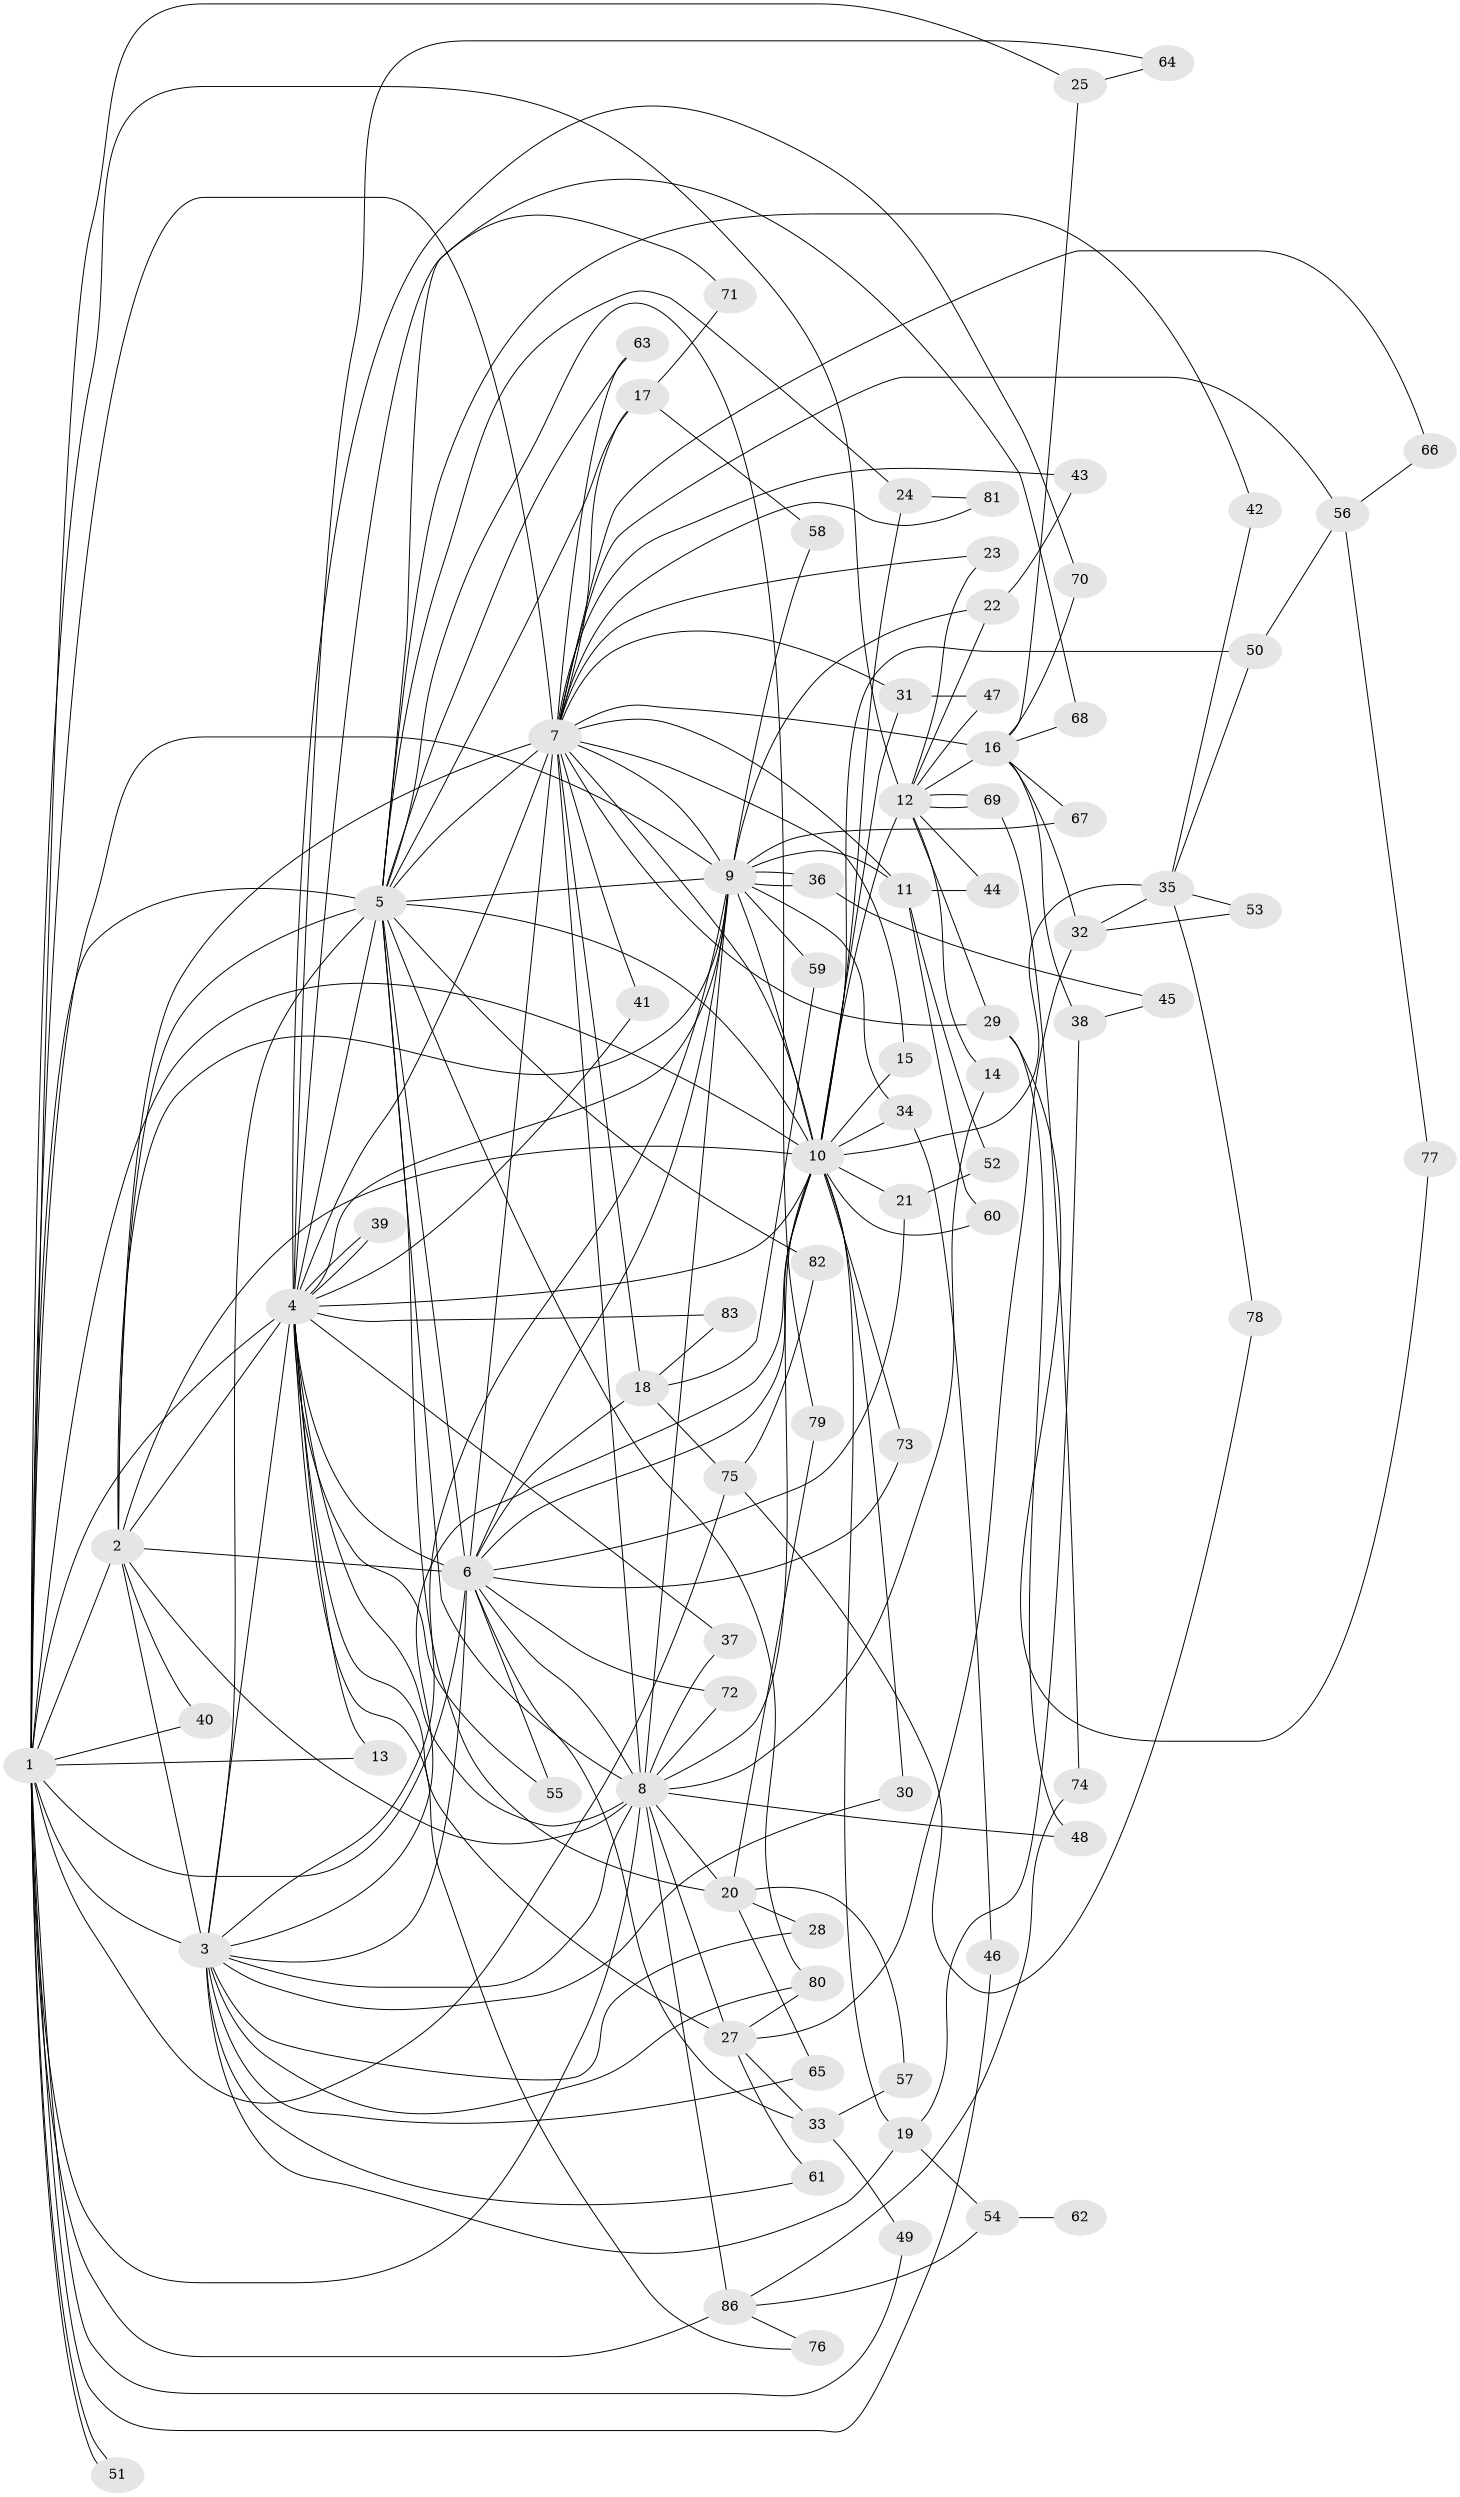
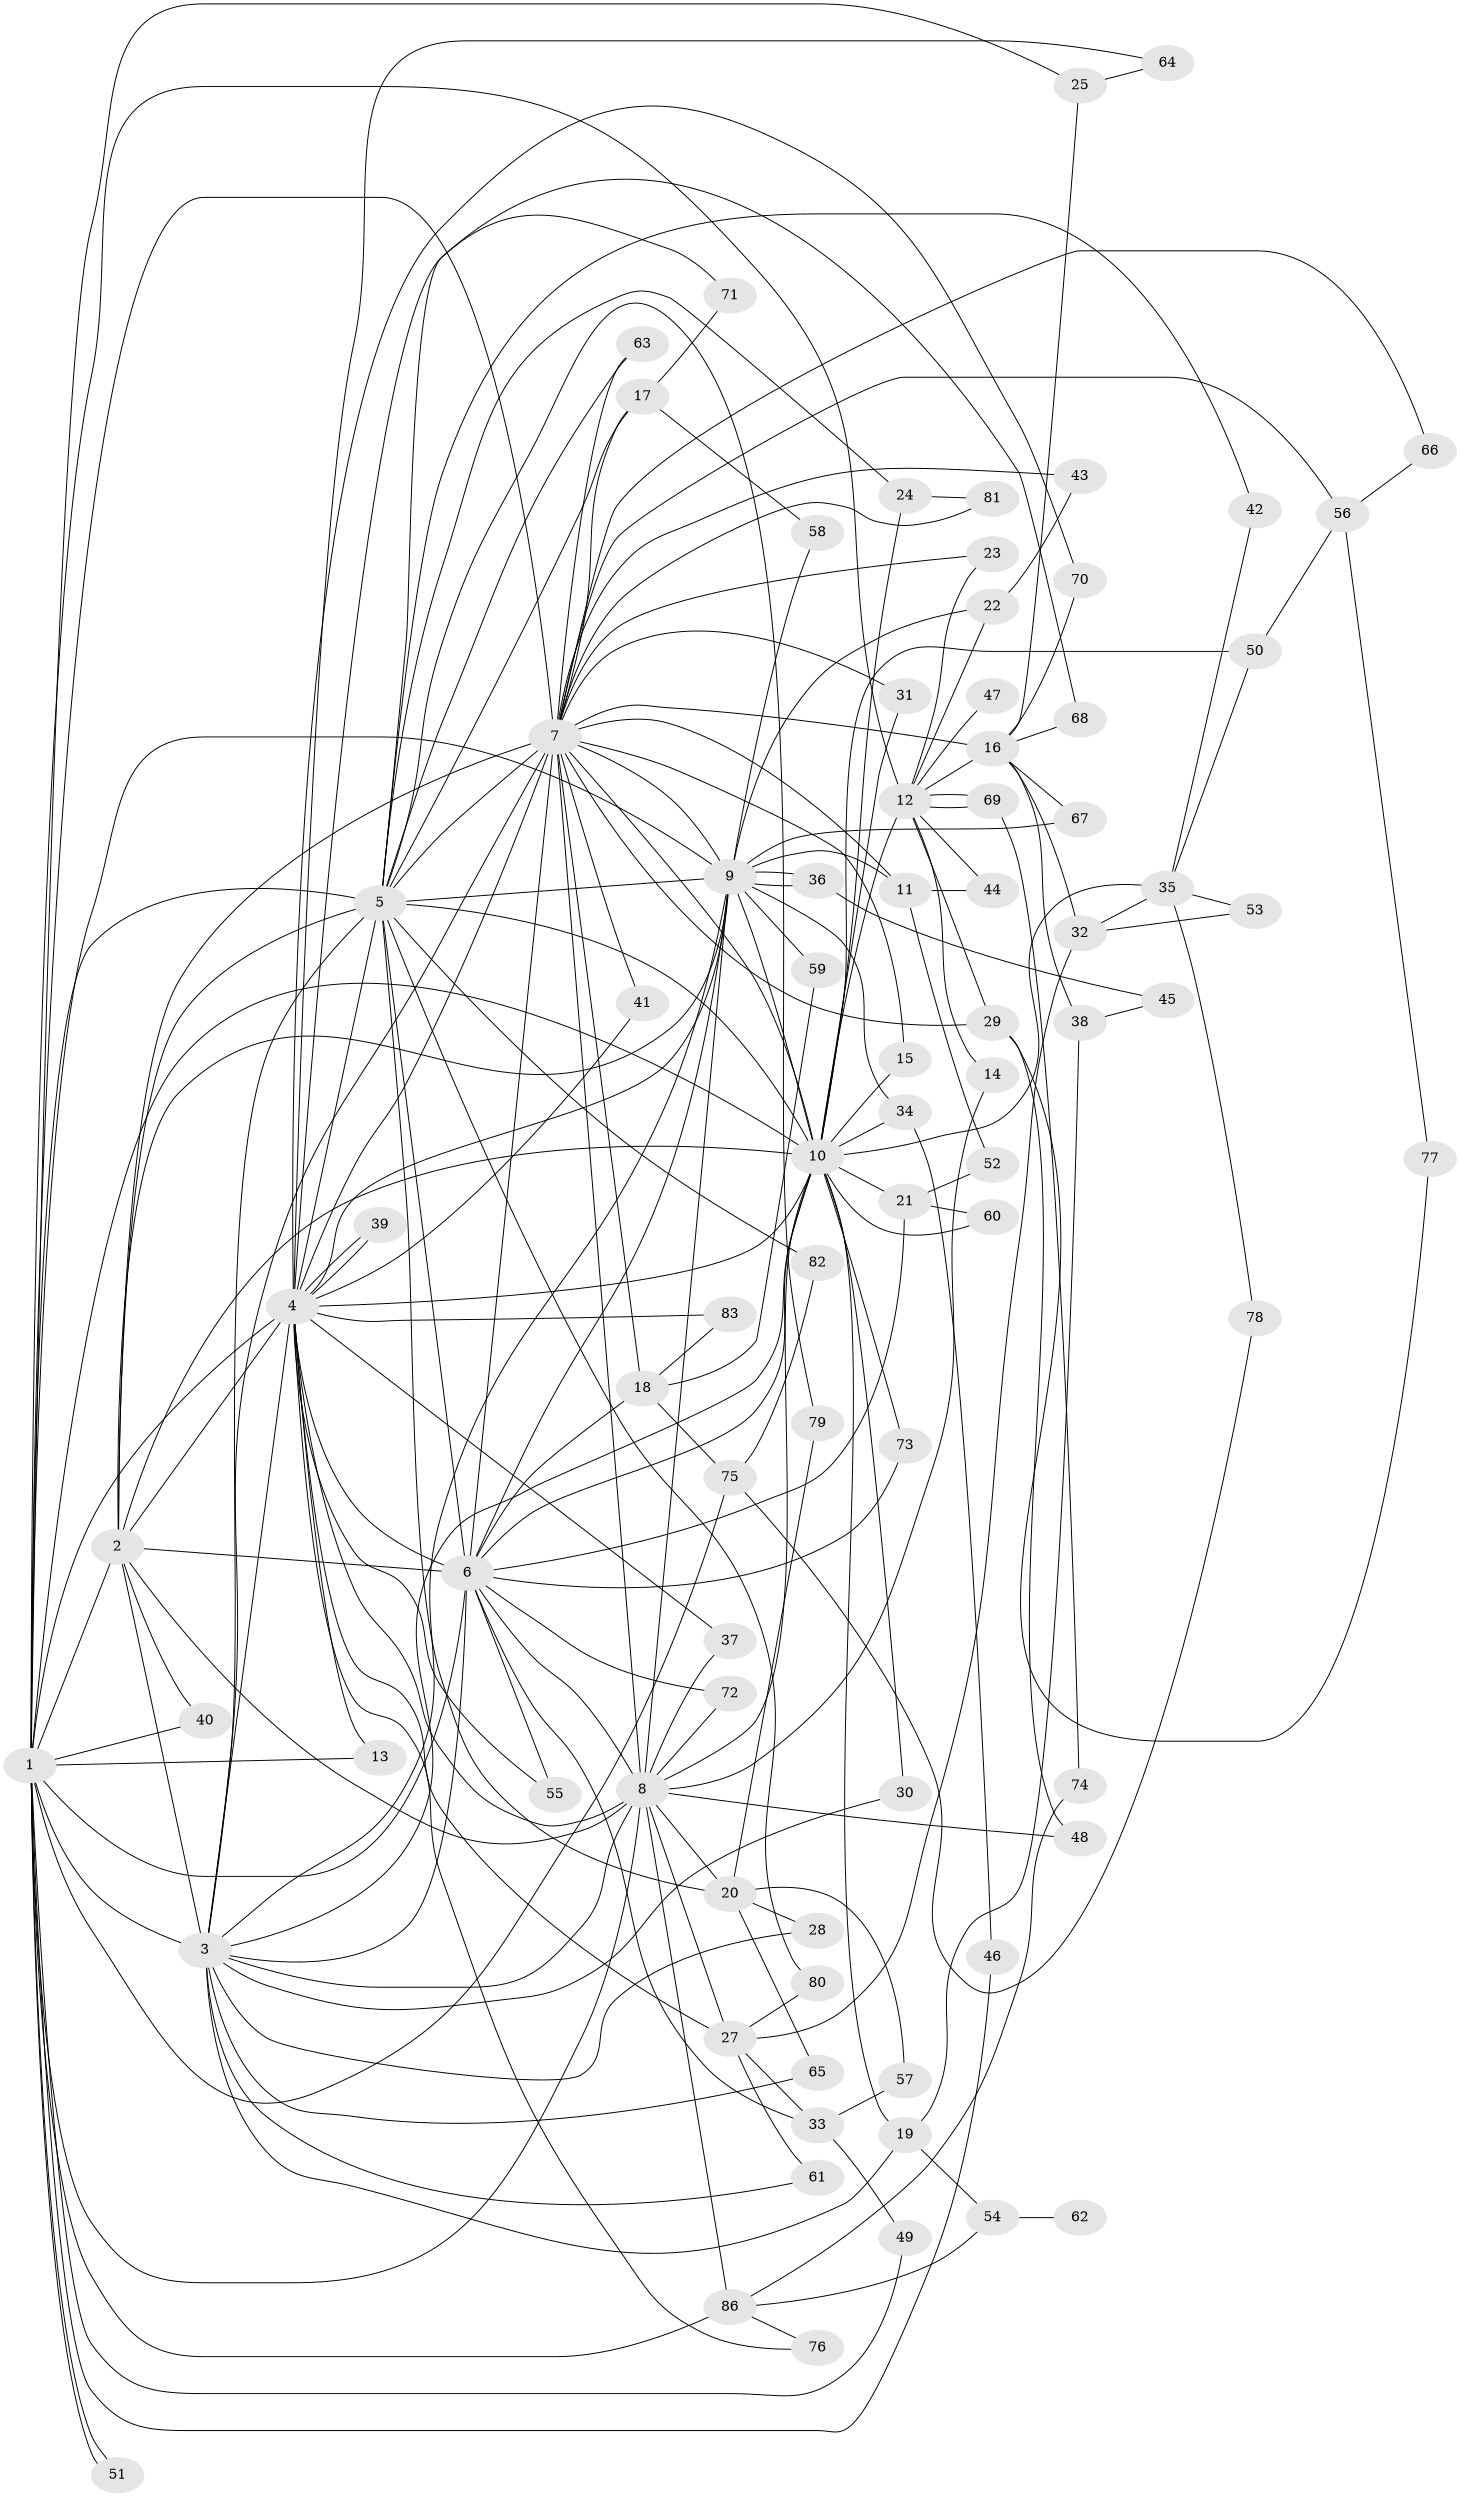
edge "31" -- "47": removed
edge "11" -- "60": now "21" -- "60"
edge "5" -- "8": removed
edge "3" -- "80": now "3" -- "7"
